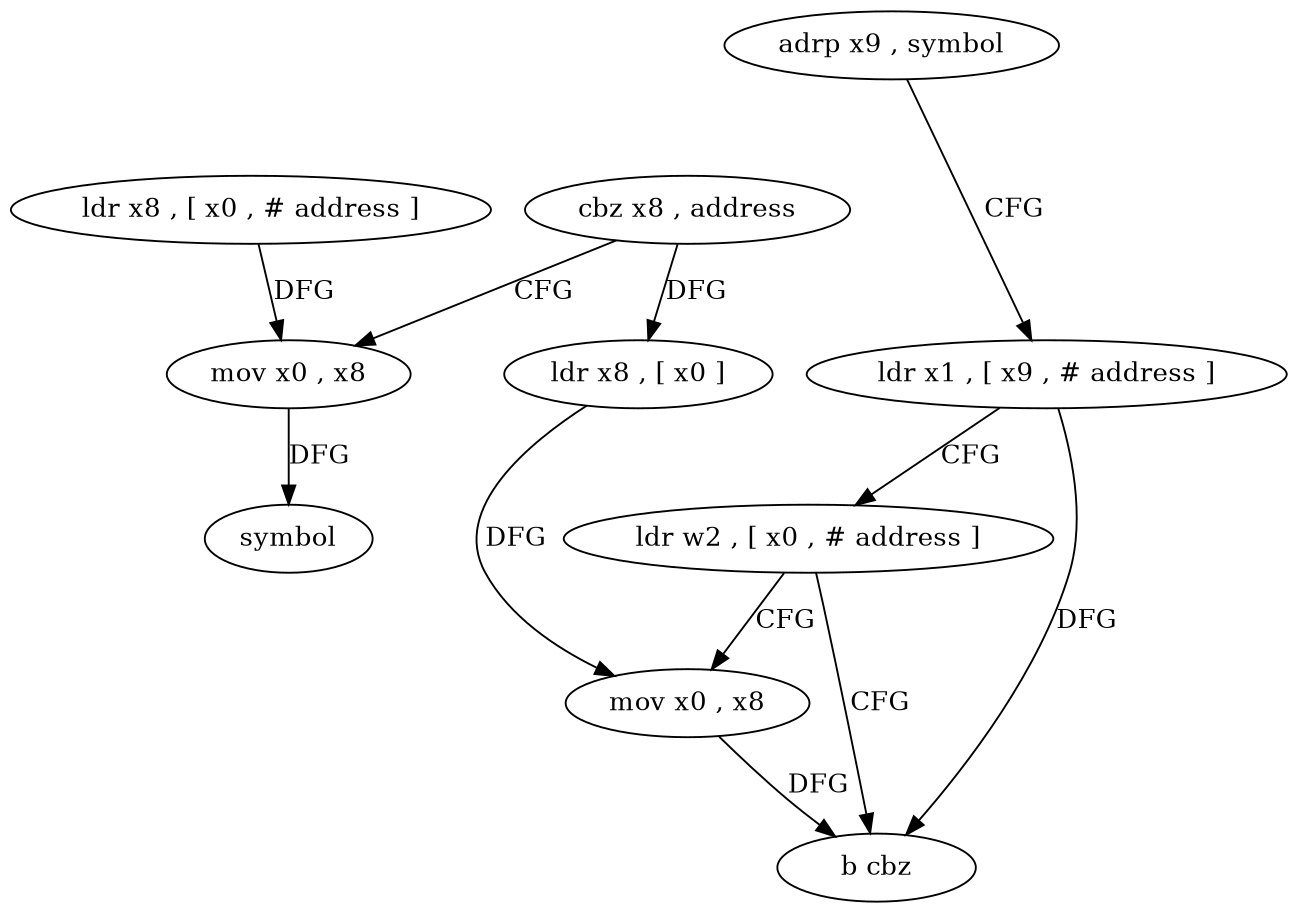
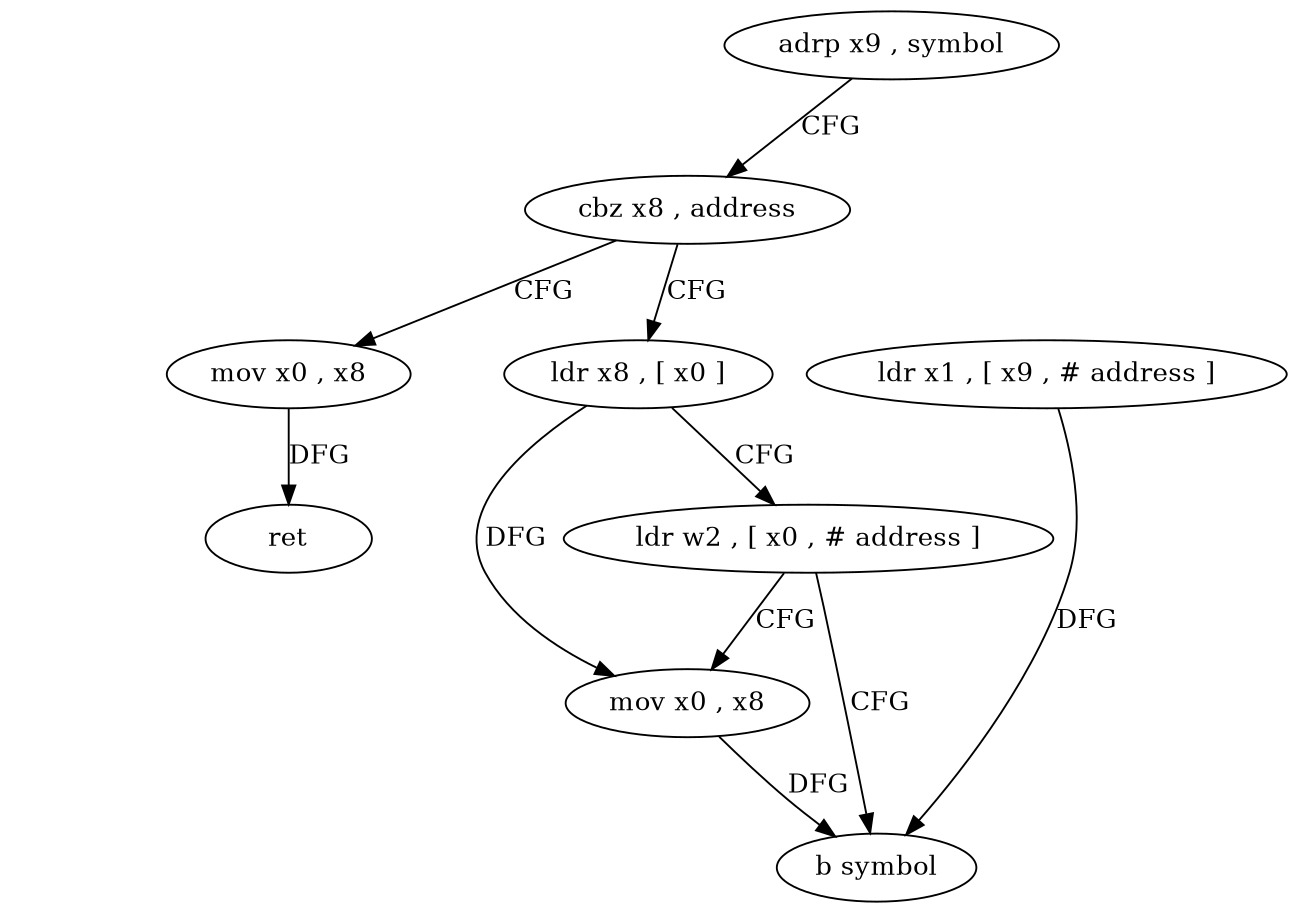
edge "adrp x9 , symbol" -> "ldr x1 , [ x9 , # address ]": now "adrp x9 , symbol" -> "cbz x8 , address"
node "ldr x8 , [ x0 , # address ]": removed
edge "cbz x8 , address" -> "ldr x8 , [ x0 ]": label "DFG" -> "CFG"
edge "ldr x1 , [ x9 , # address ]" -> "ldr w2 , [ x0 , # address ]": now "ldr x8 , [ x0 ]" -> "ldr w2 , [ x0 , # address ]"
node "symbol": label "symbol" -> "ret"
node "b cbz": label "b cbz" -> "b symbol"
